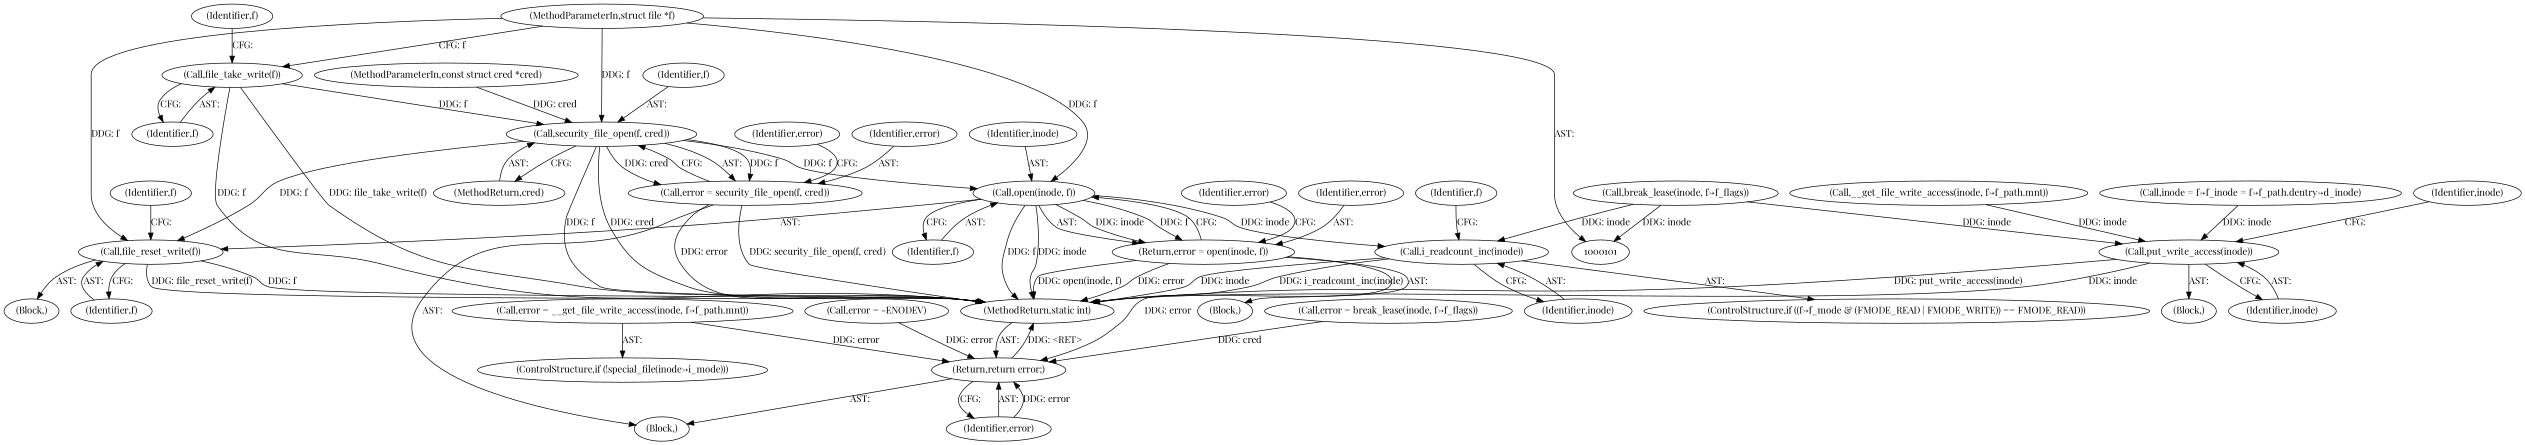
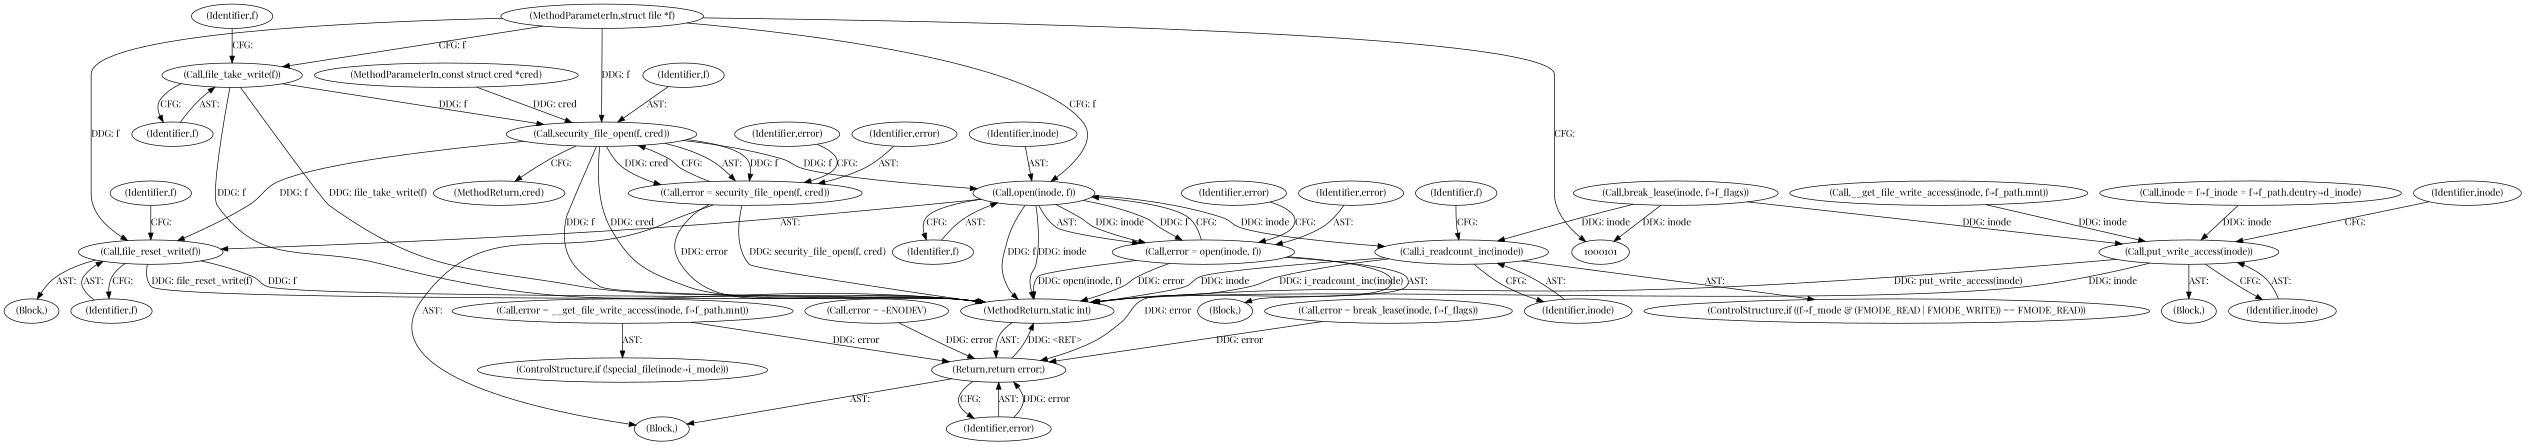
edge "(MethodParameterIn,struct file *f)" -> "(Call,open(inode, f))": label "DDG: f" -> "CFG: f"
edge "(MethodParameterIn,struct file *f)" -> "1000101": label "AST: " -> "CFG: "
edge "(MethodReturn,cred)" -> "(Call,security_file_open(f, cred))": removed, label "AST:"
node "(Return,error = open(inode, f))": label "(Return,error = open(inode, f))" -> "(Call,error = open(inode, f))"
edge "(Call,error = break_lease(inode, f->f_flags))" -> "(Return,return error;)": label "DDG: cred" -> "DDG: error"
